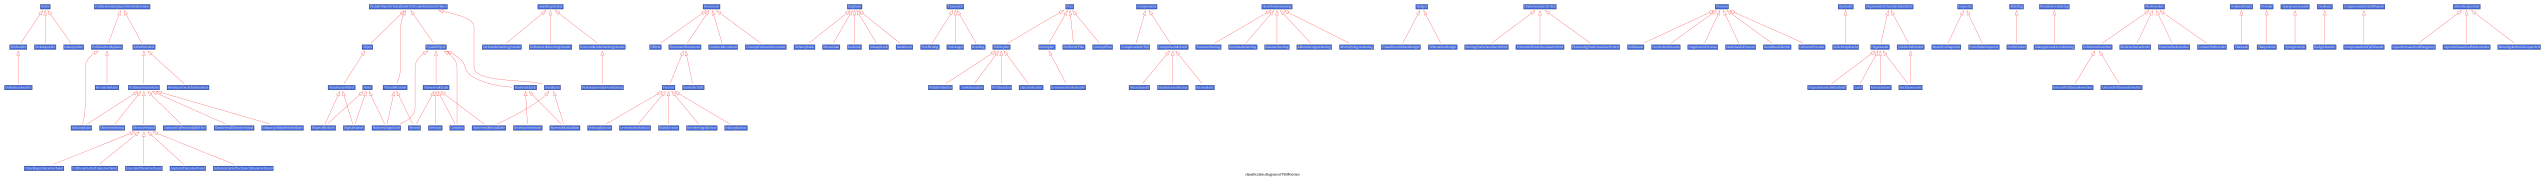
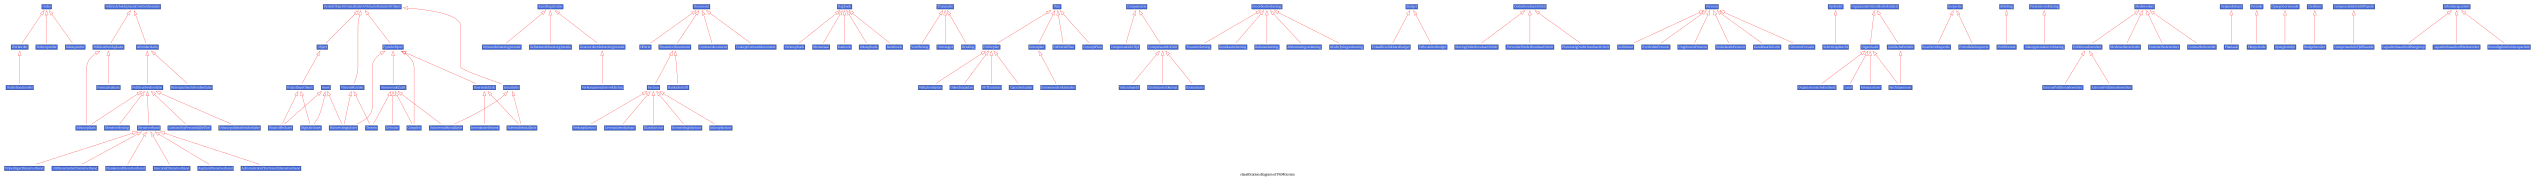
edge "FlankerendDienstverband" -> "Politiearbeidsrelatie": now "FlankerendDienstverband" -> "Dienstverband"
